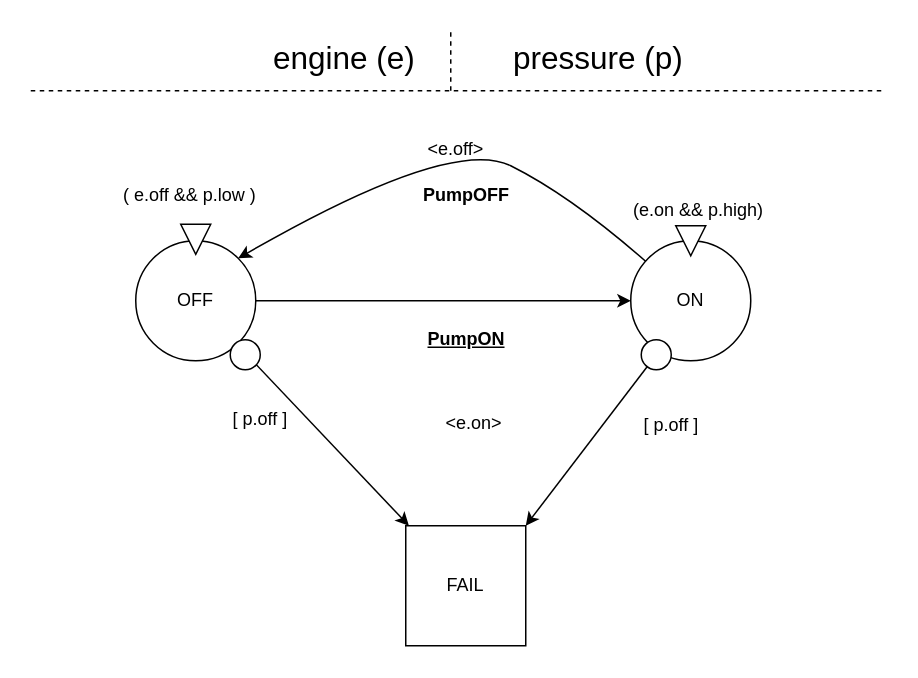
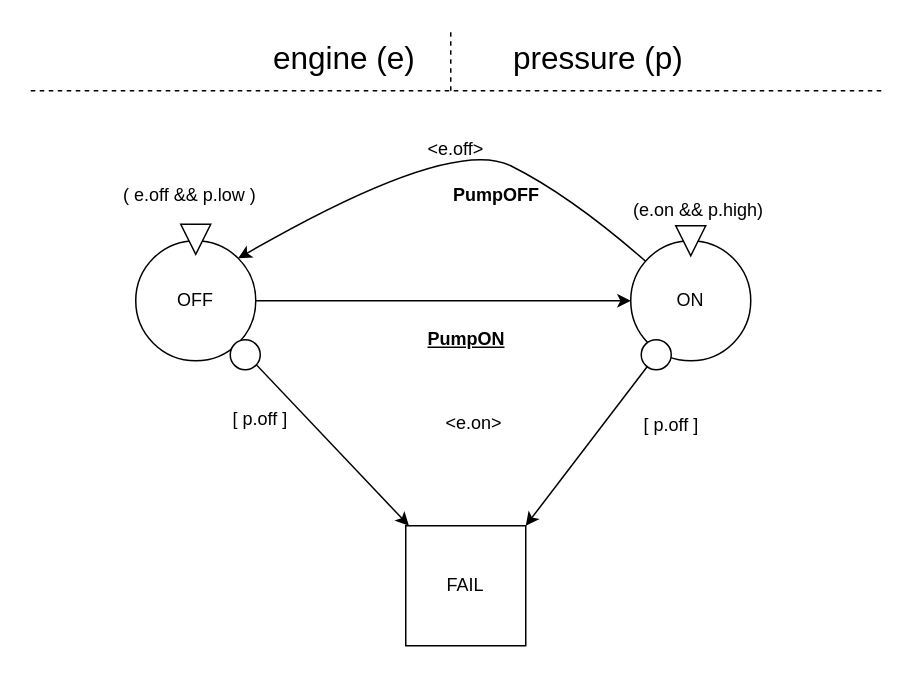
node "PumpOFF": moved (473, 196) -> (503, 196)
